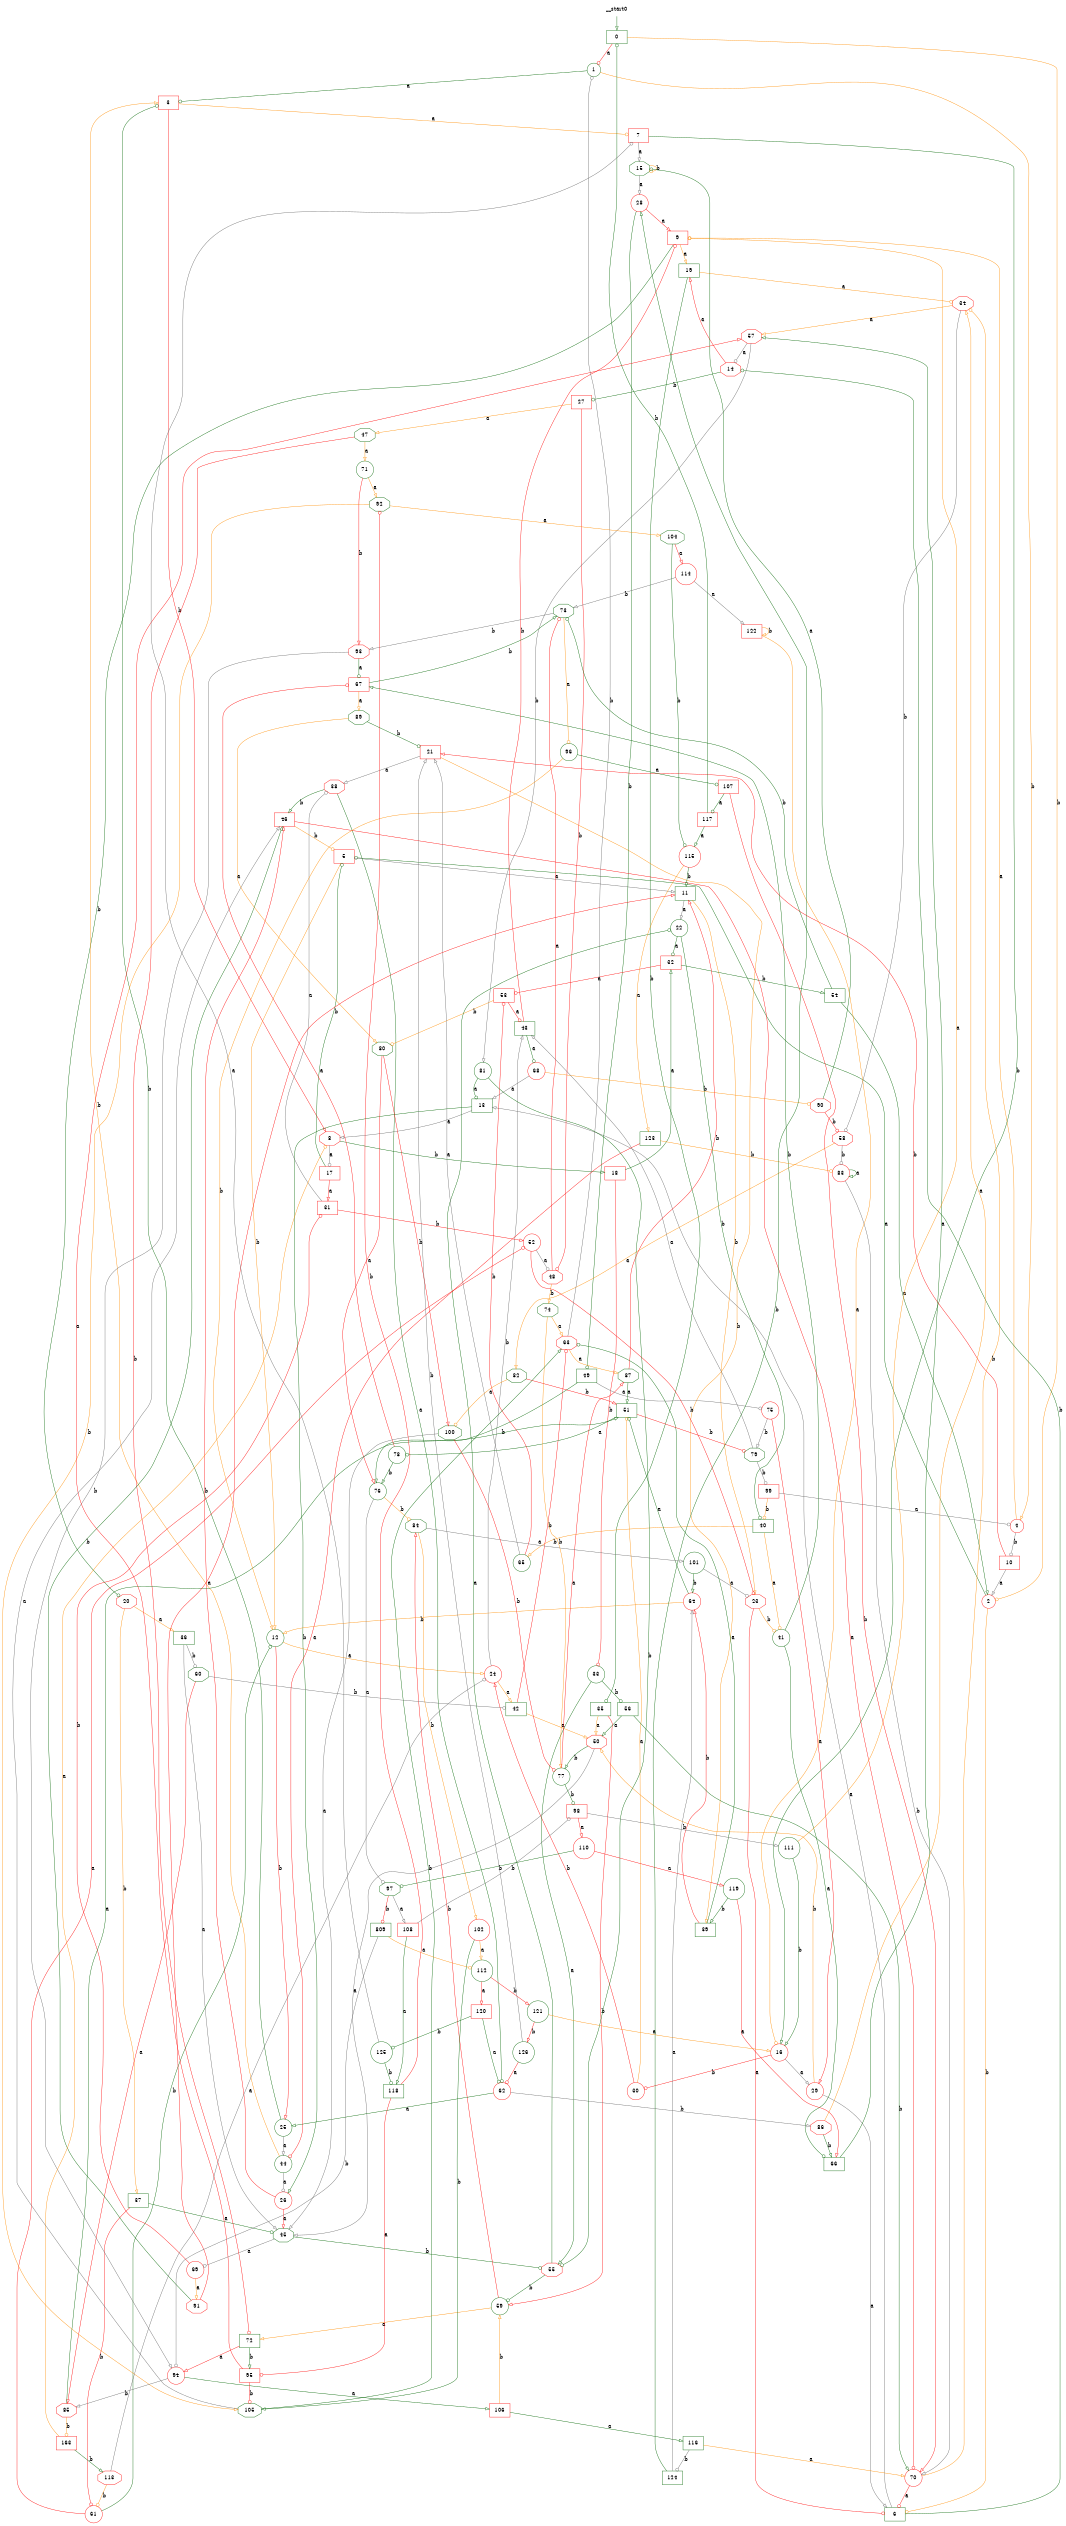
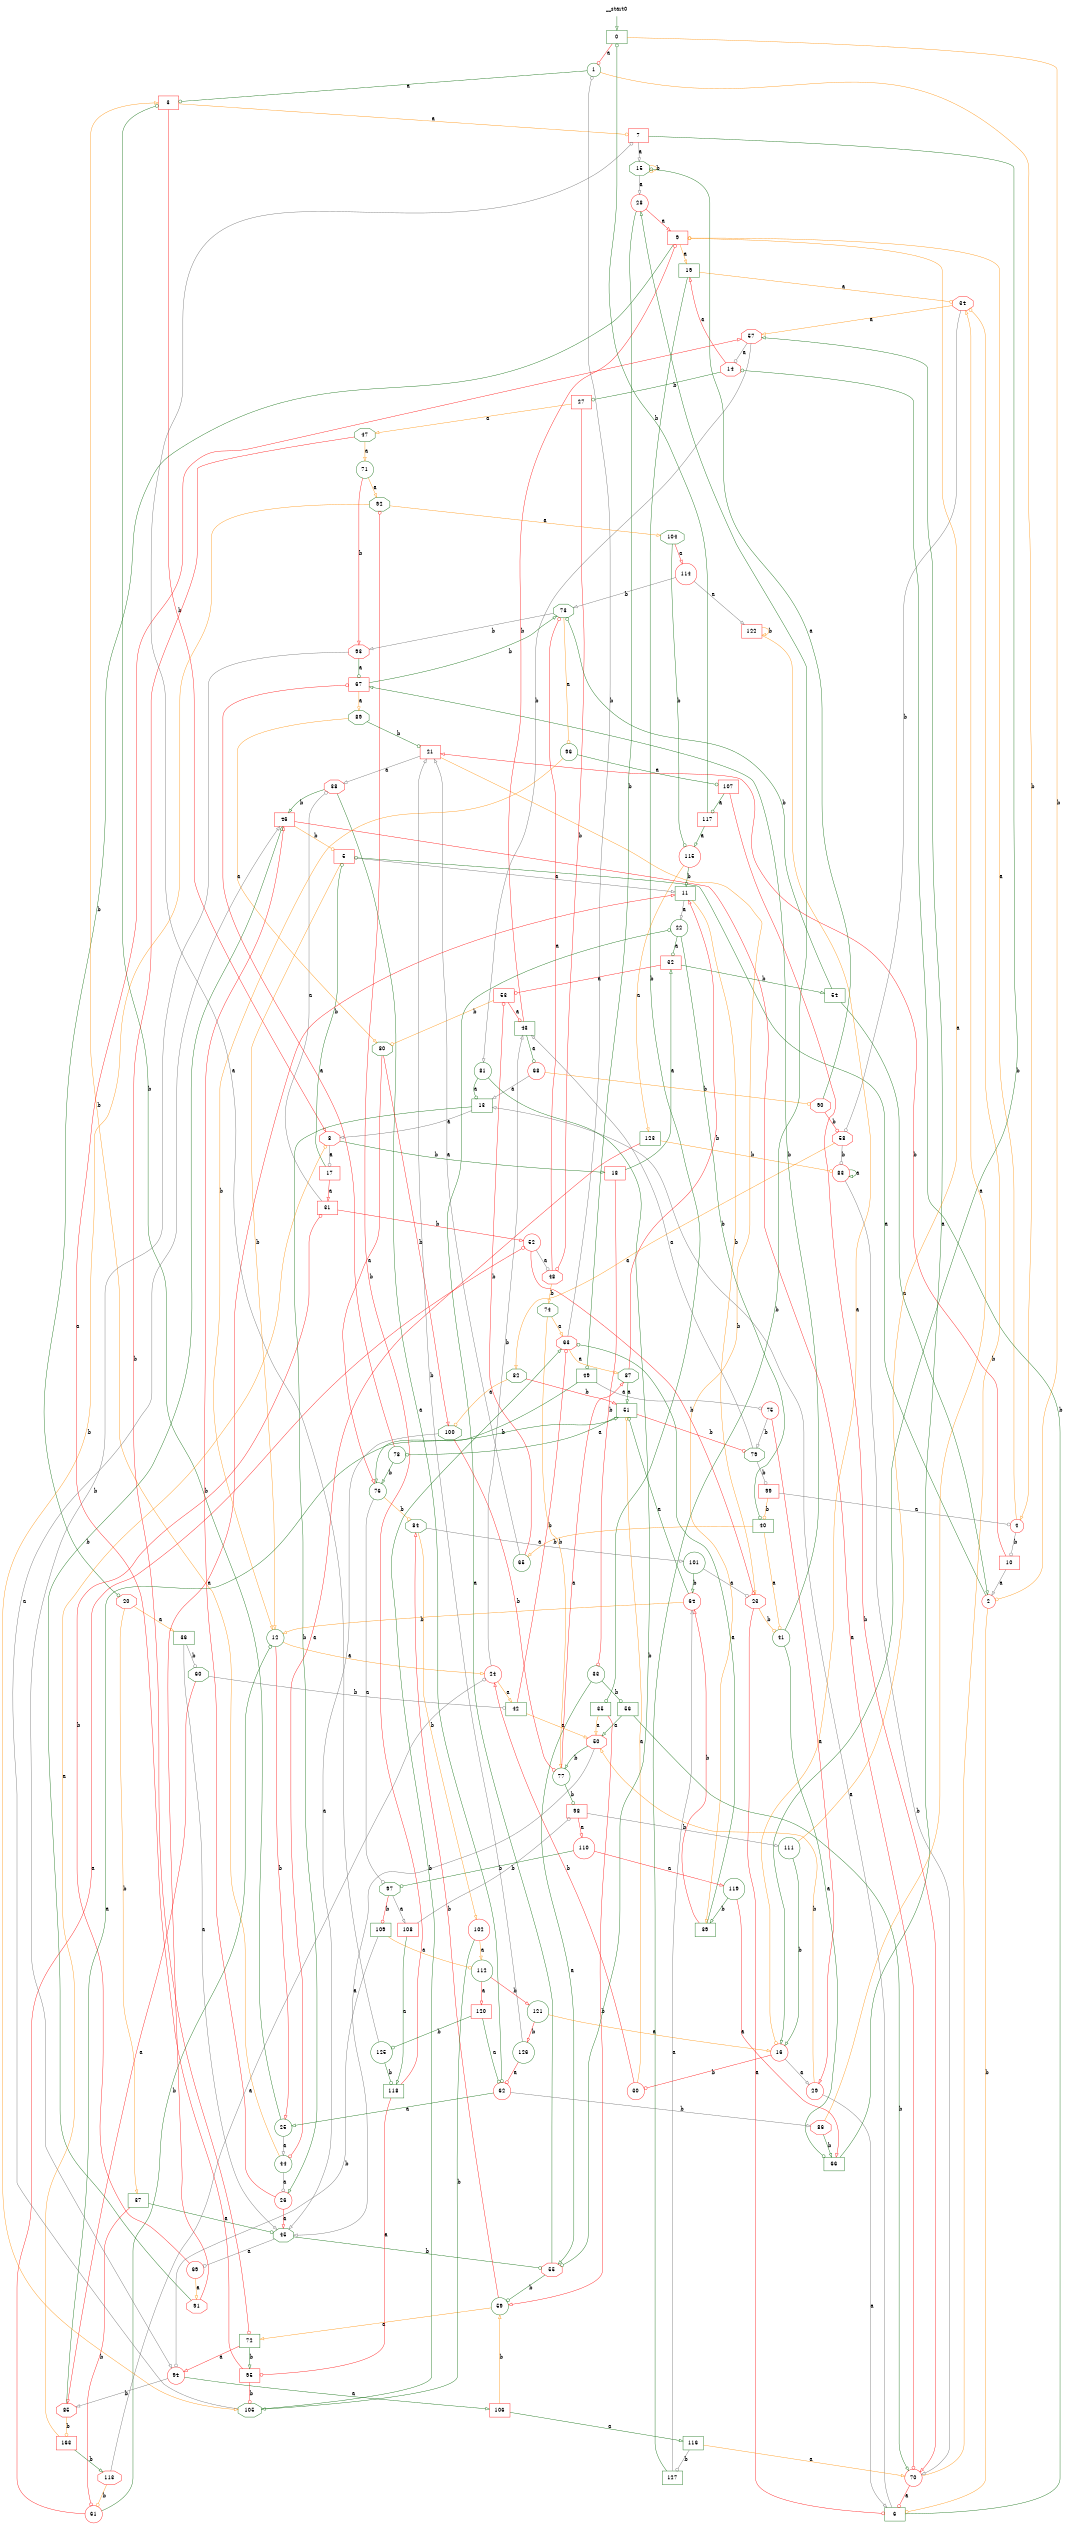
node "809": label "809" -> "109"
node "124": label "124" -> "127"
